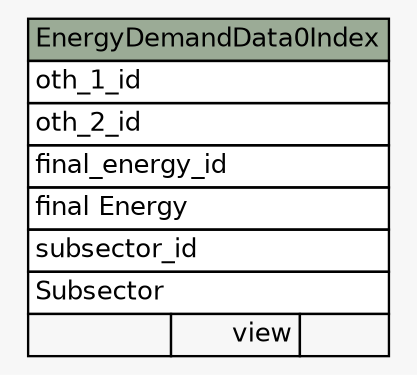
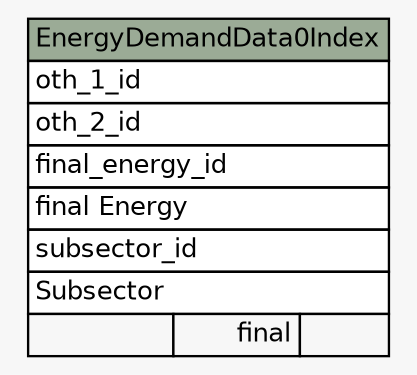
node "EnergyDemandData0Index": text "view" -> "final"
